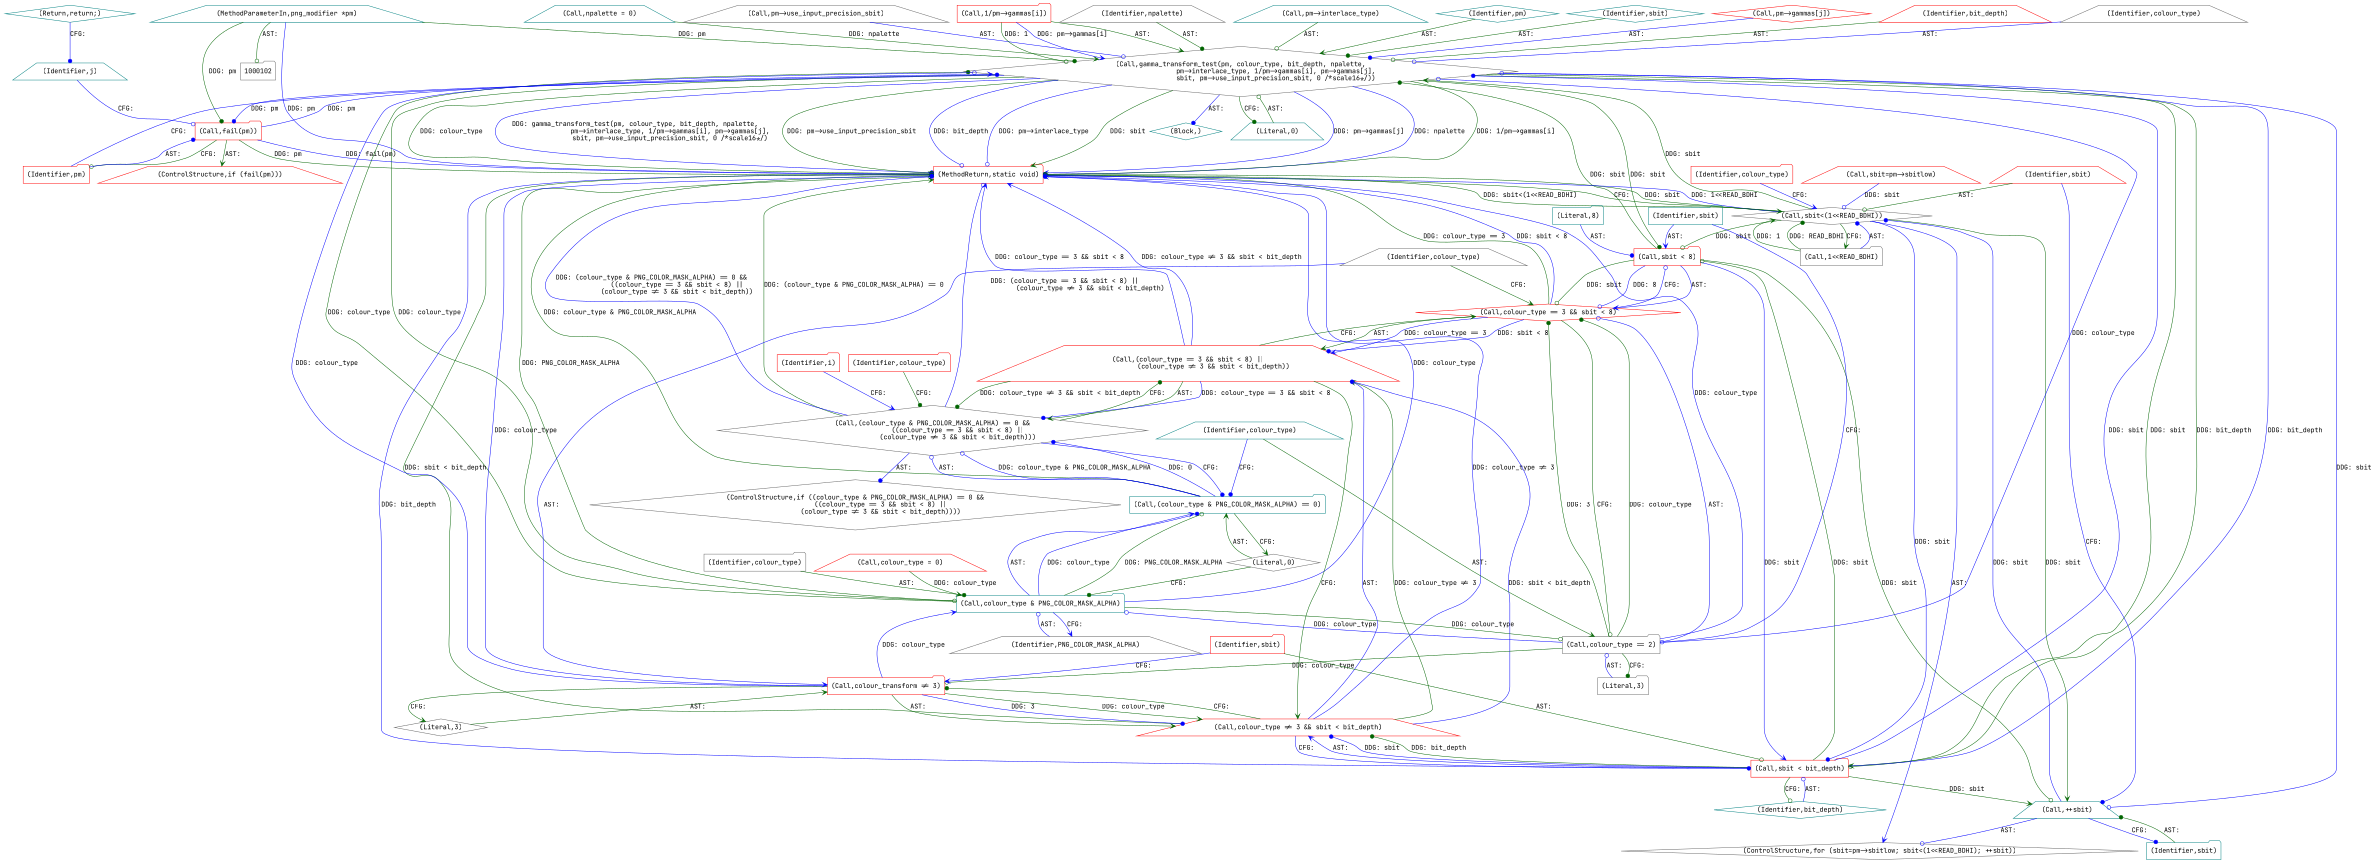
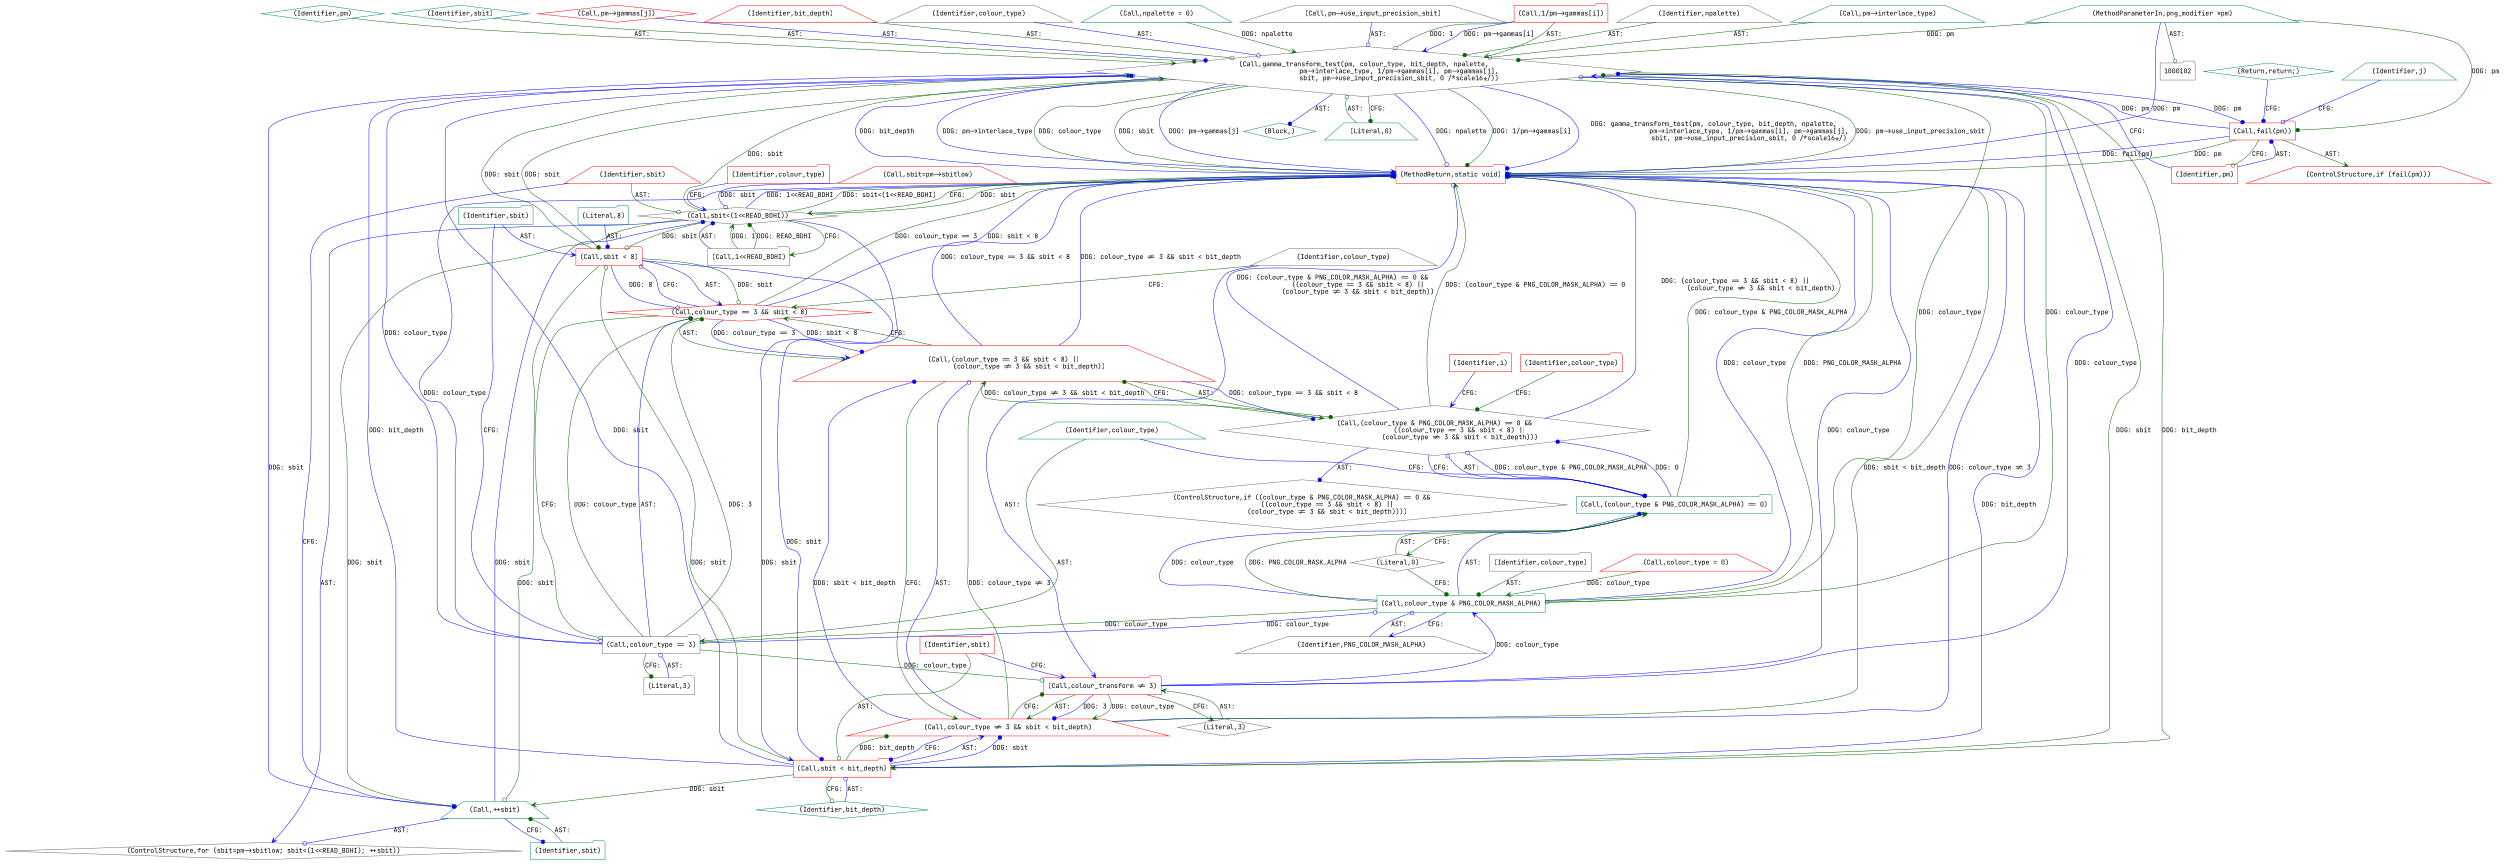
edge "(Return,return;)" -> "(Identifier,j)": now "(Return,return;)" -> "(Call,fail(pm))"
node "(Call,colour_type == 2)": label "(Call,colour_type == 2)" -> "(Call,colour_type == 3)"
